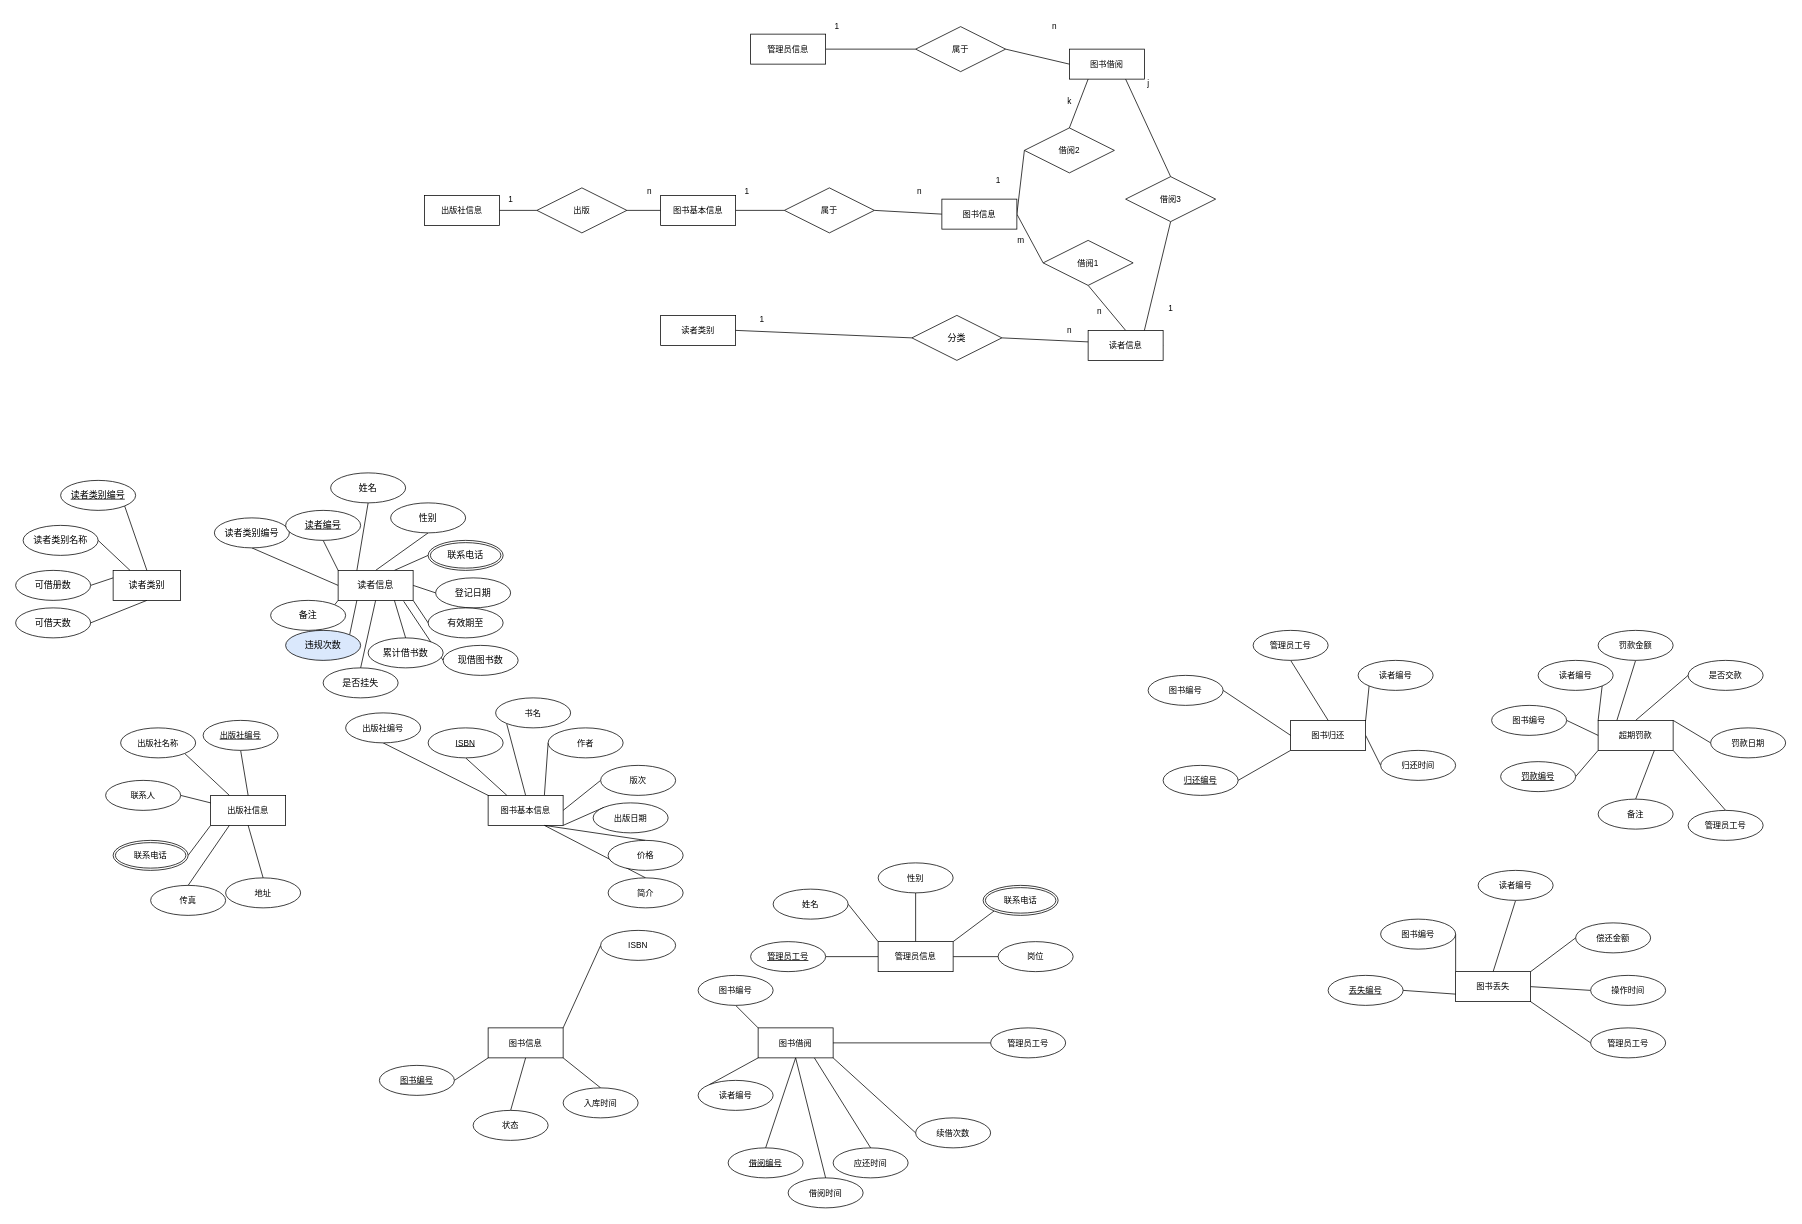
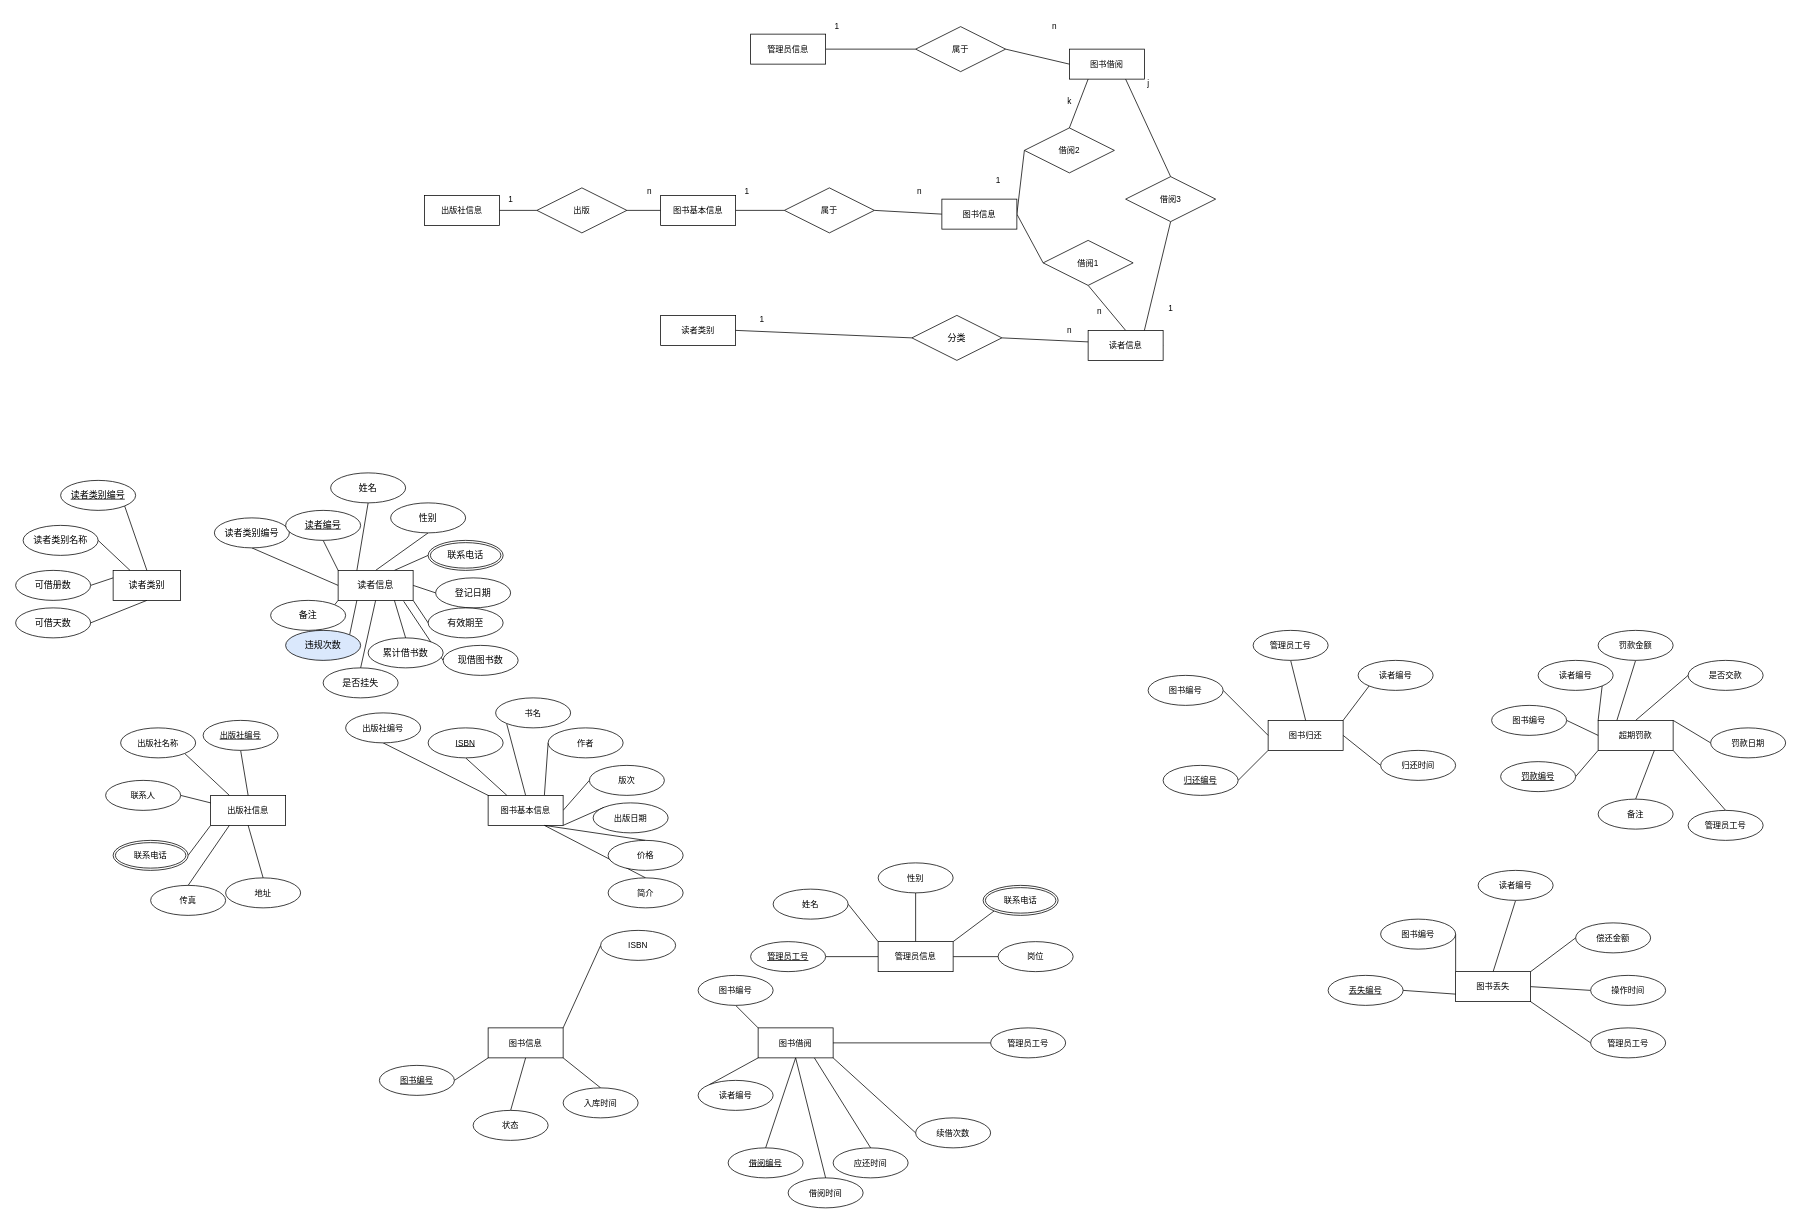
node "m": removed
node "图书归还": moved (1328, 735) -> (1305, 735)
node "版次": moved (638, 780) -> (627, 780)
